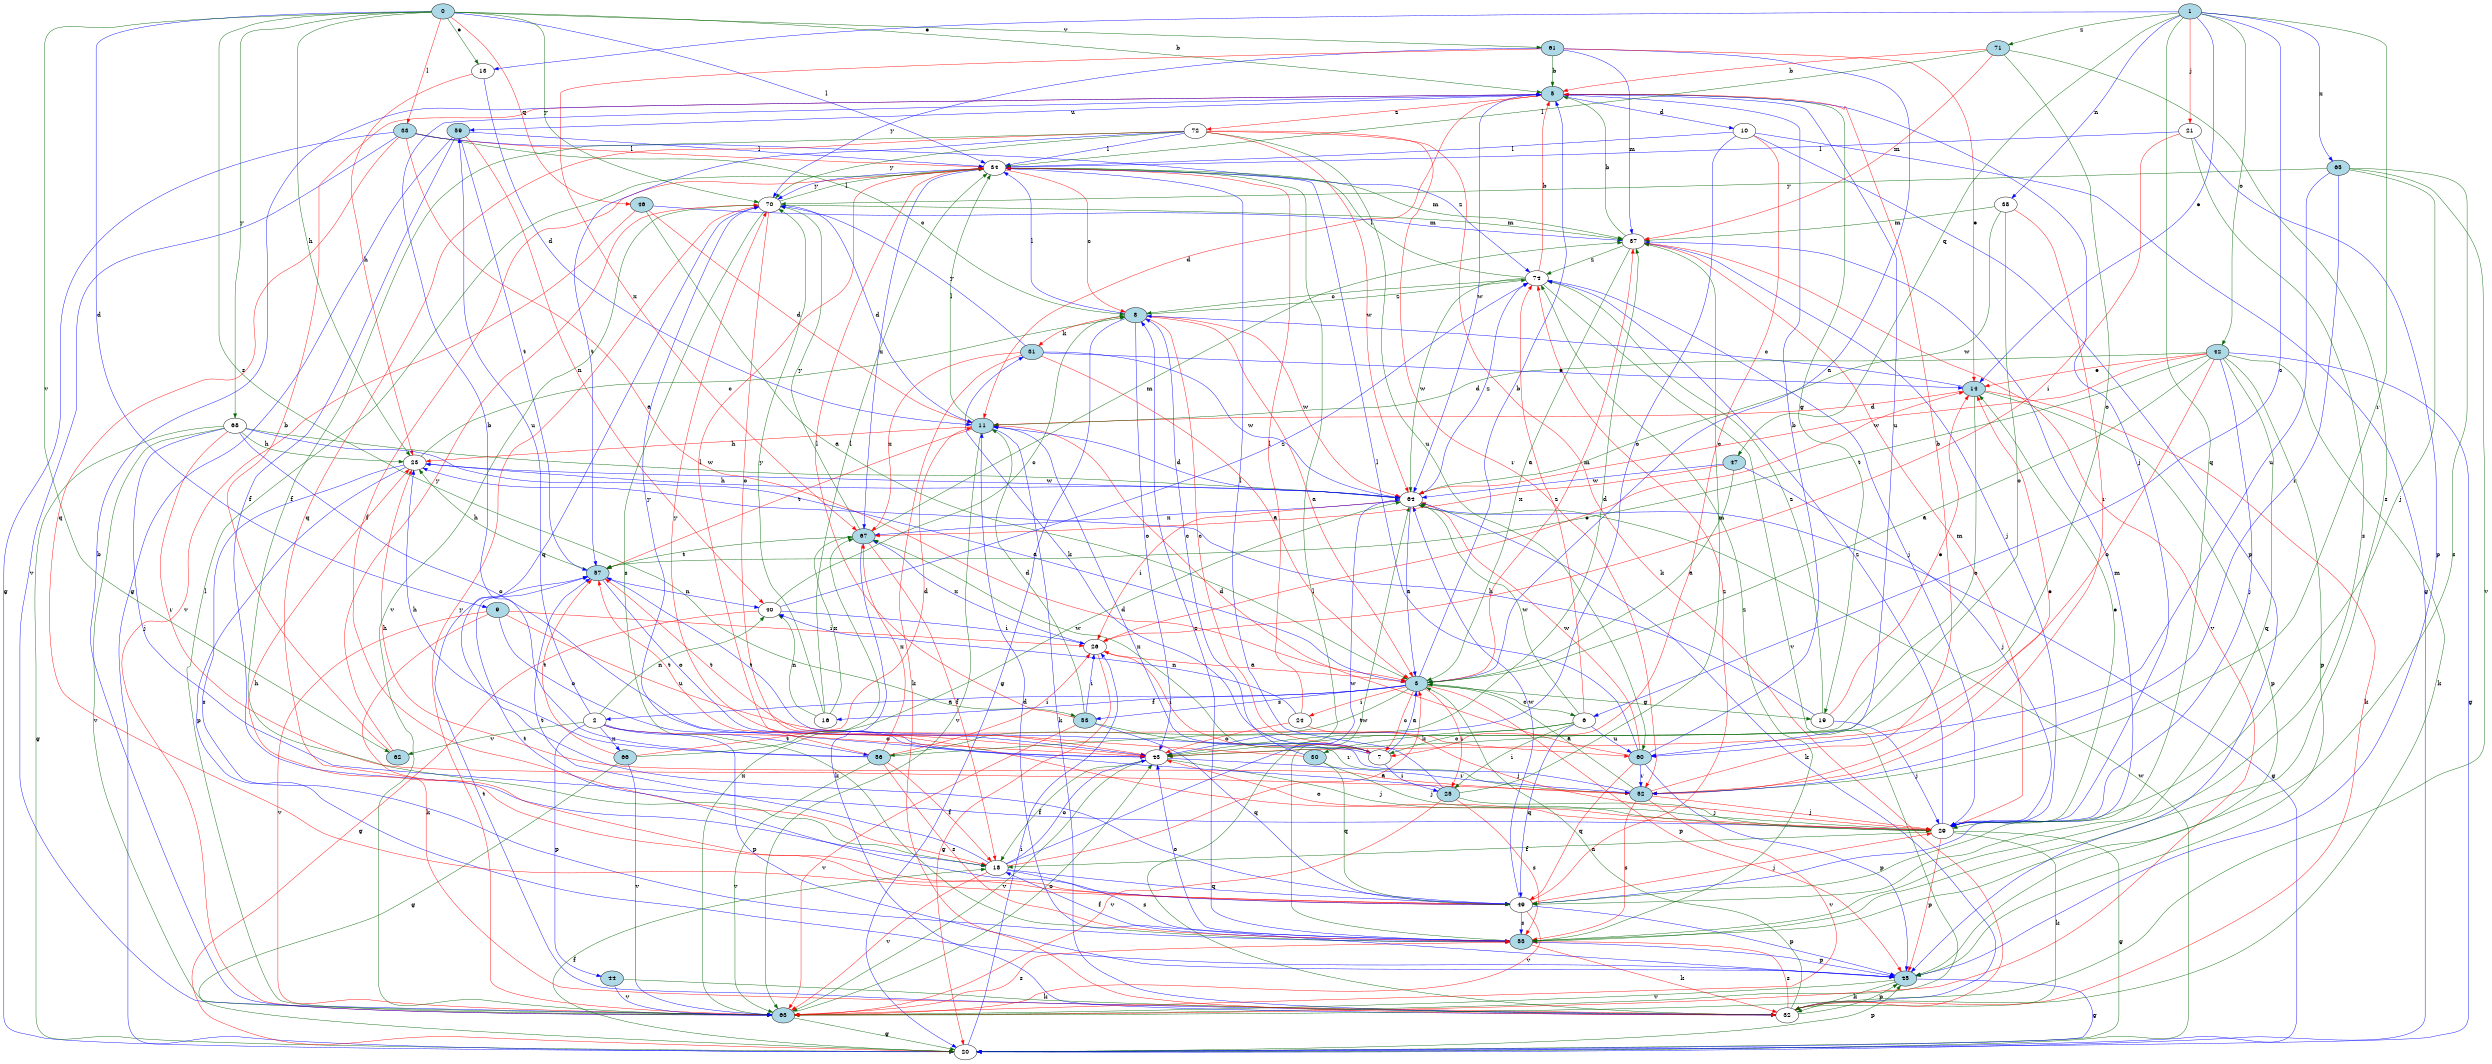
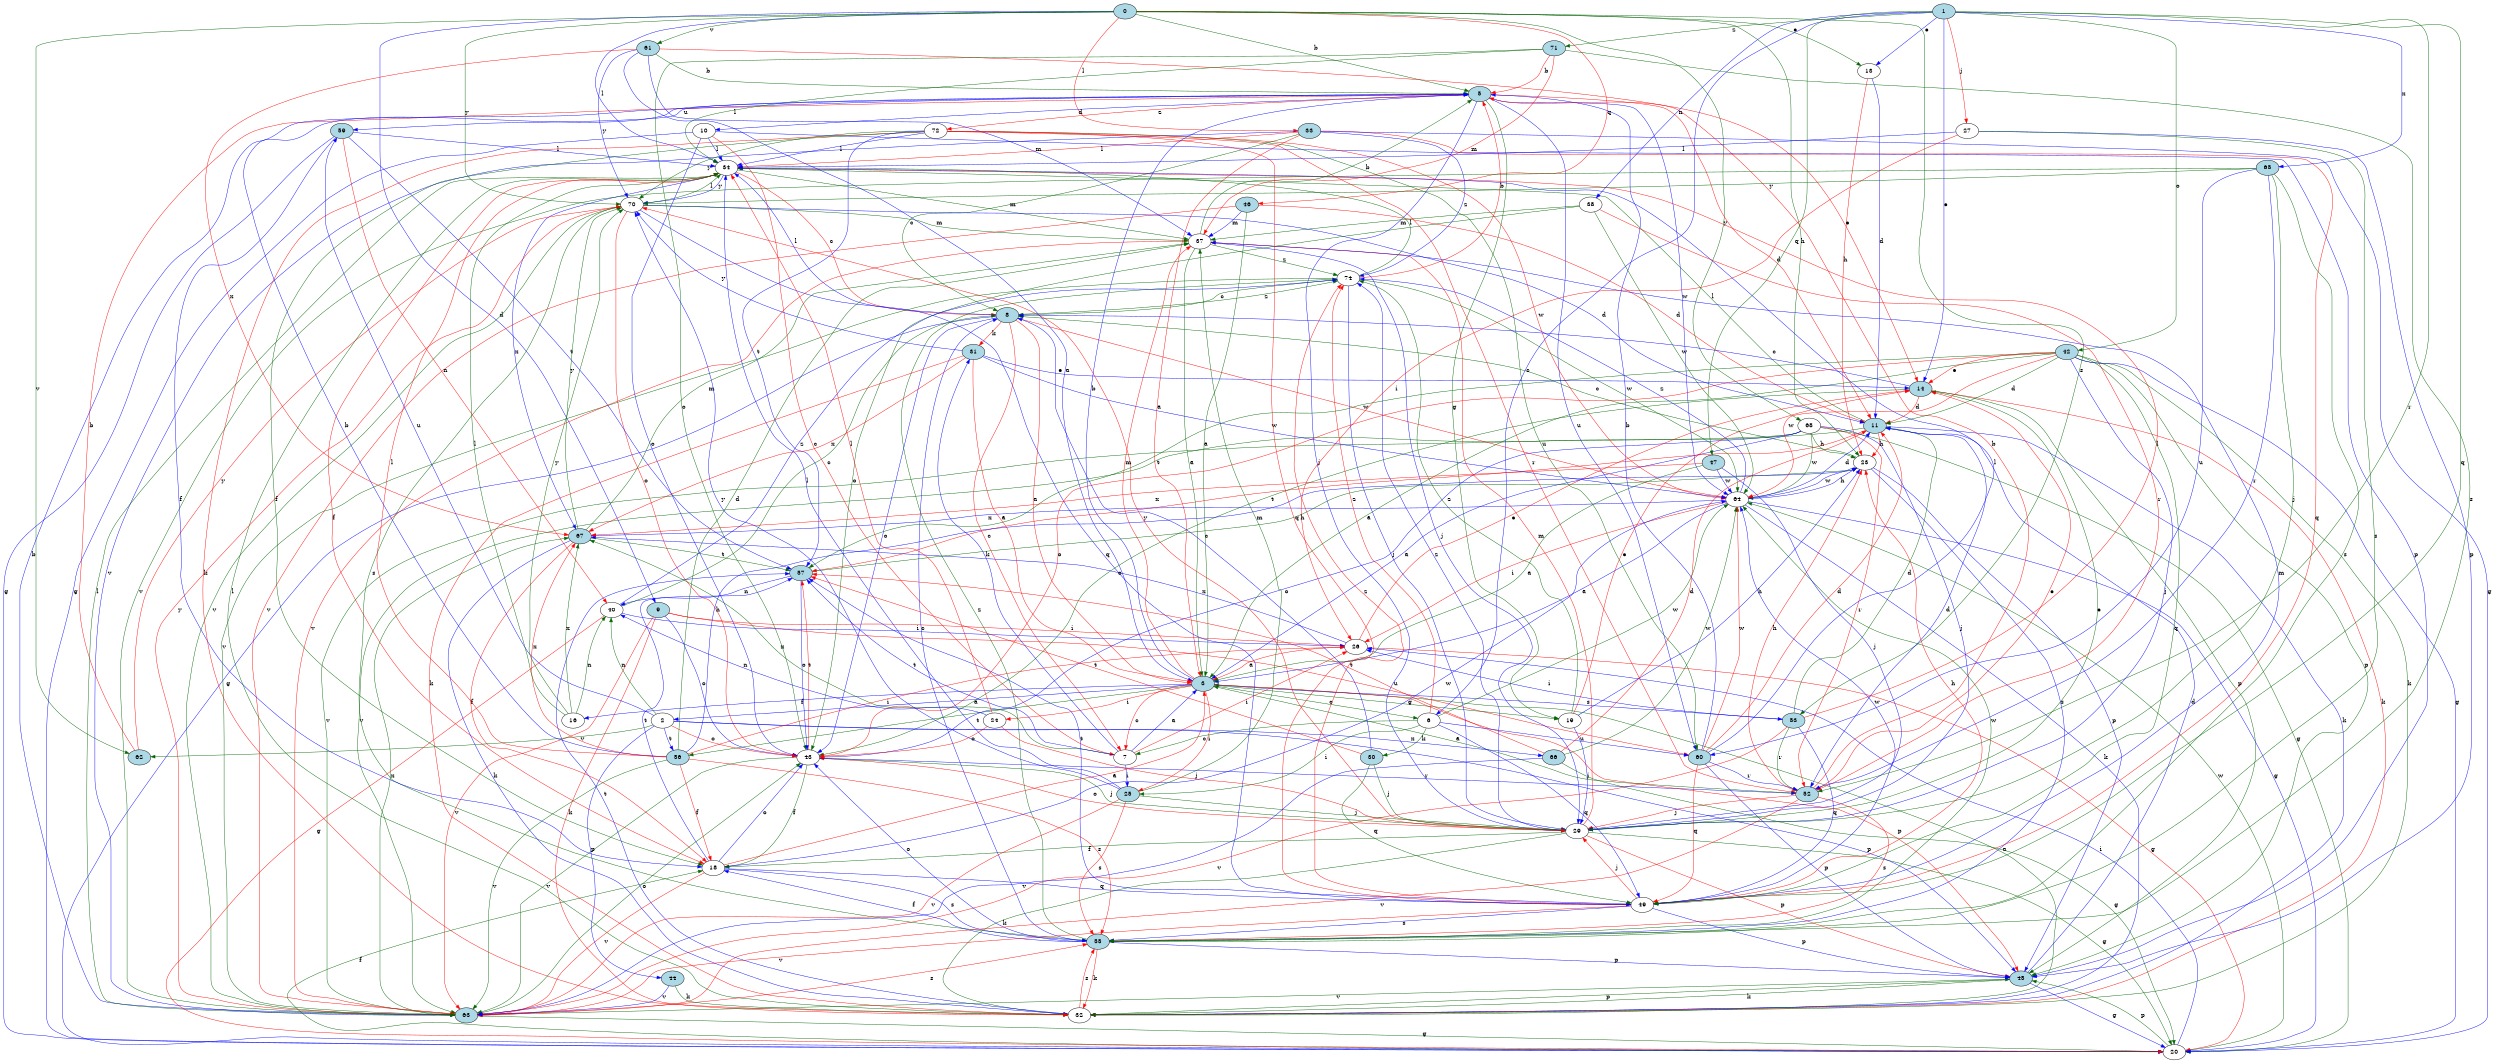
node "21": label "21" -> "27"
edge "52" -> "11": reversed
